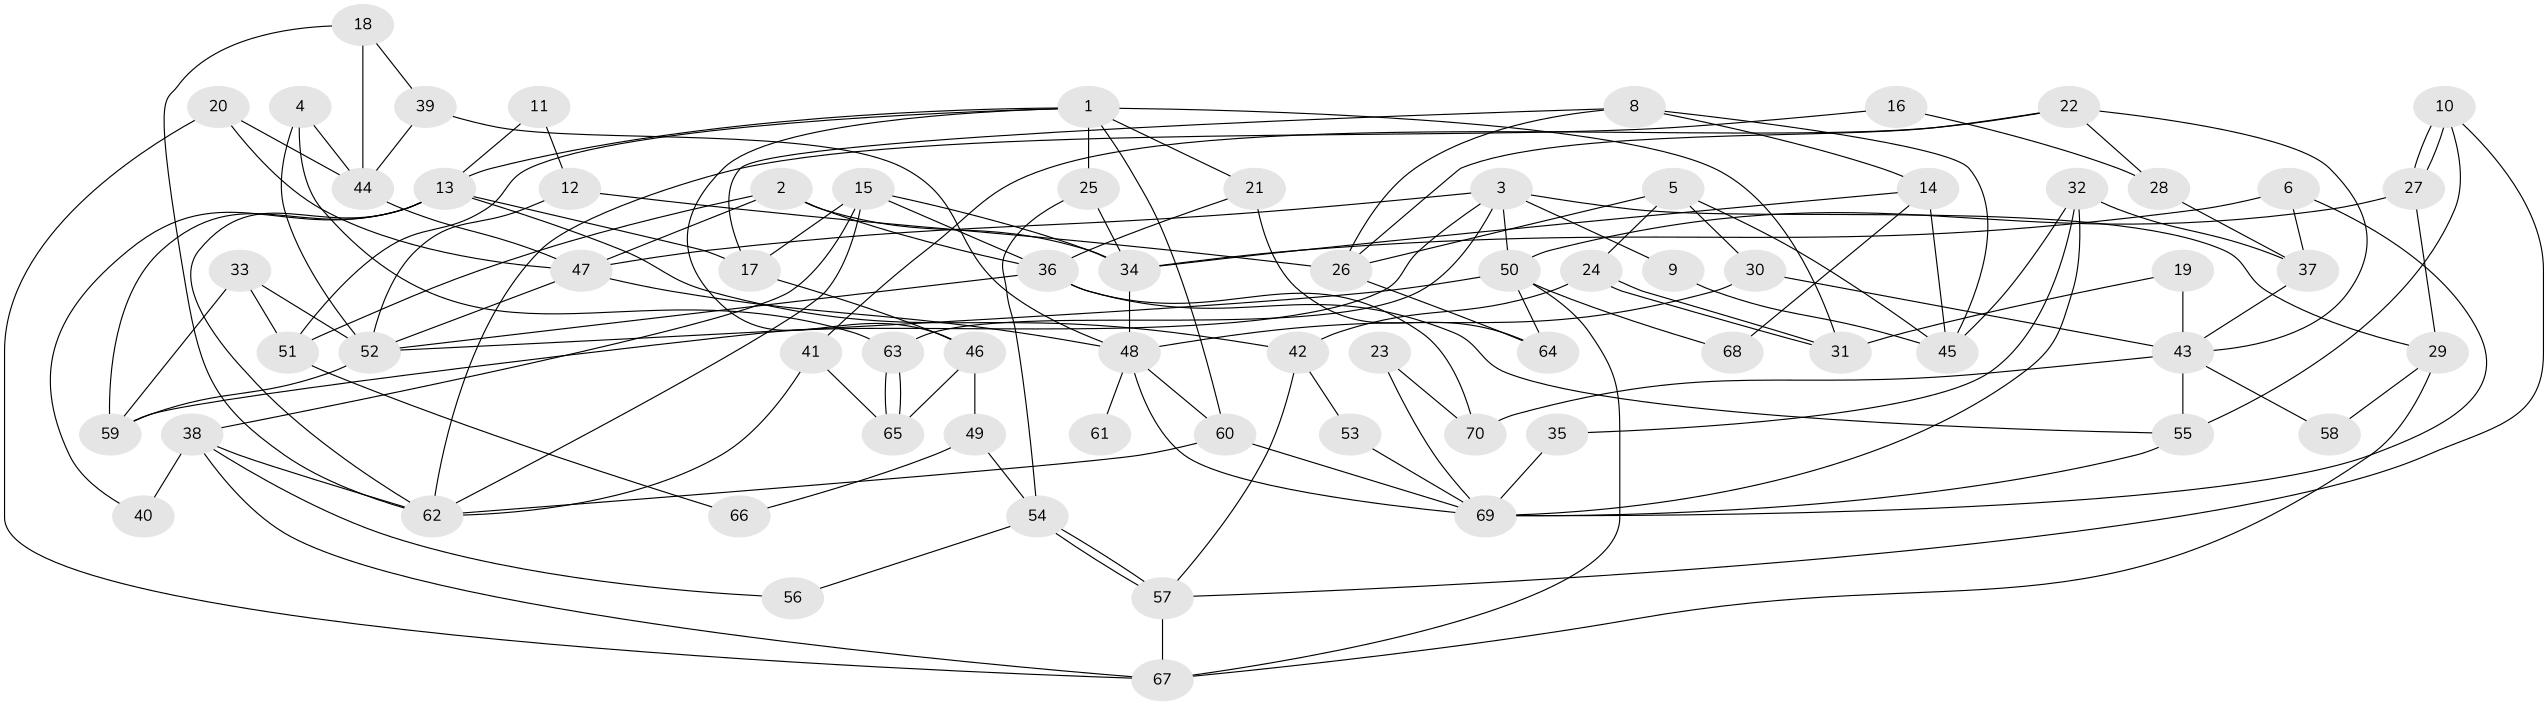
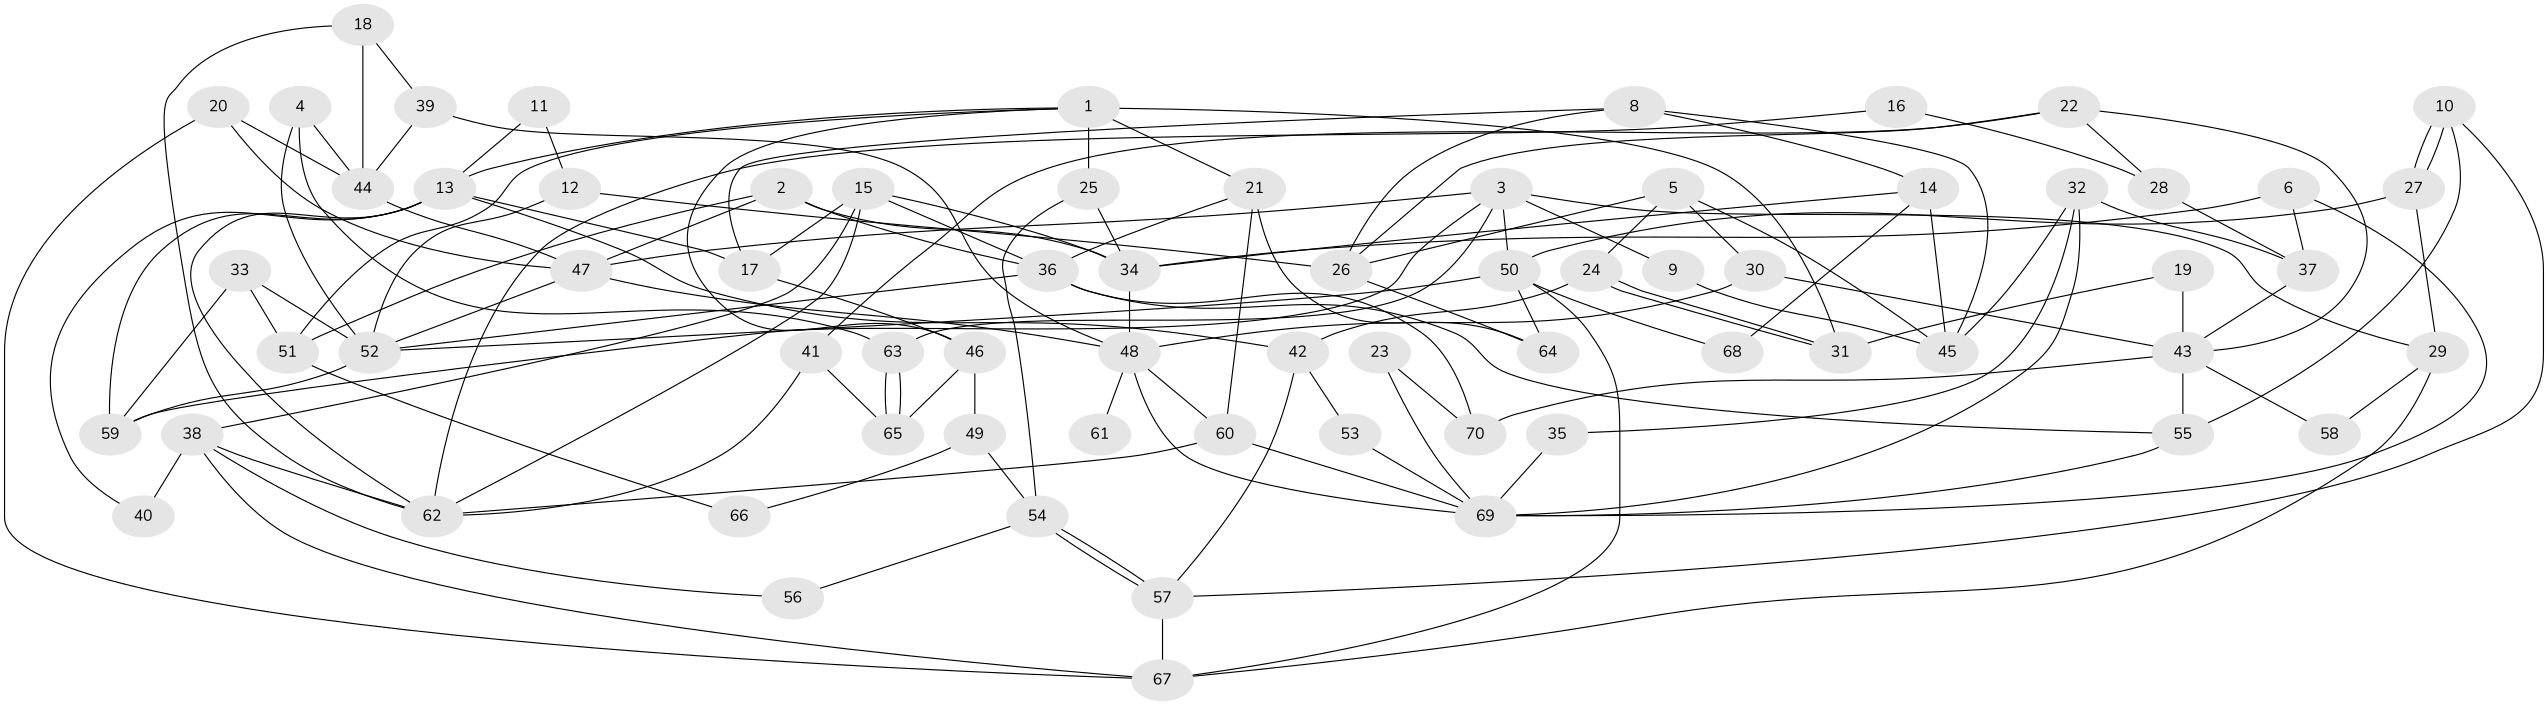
edge "1" -- "60": now "21" -- "60"
